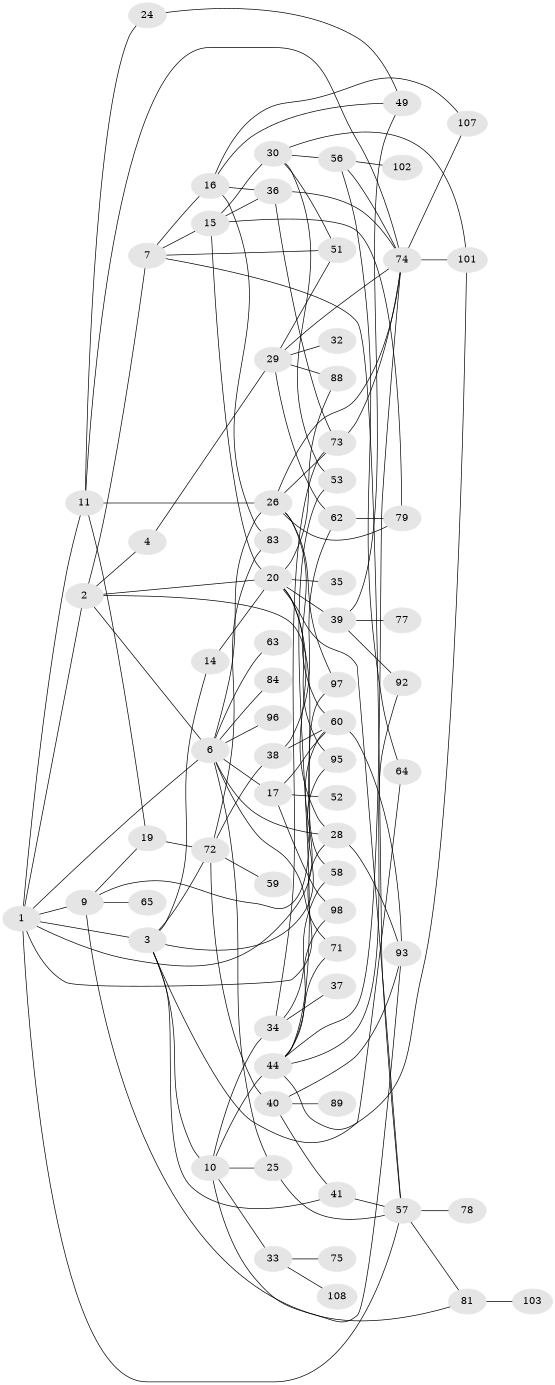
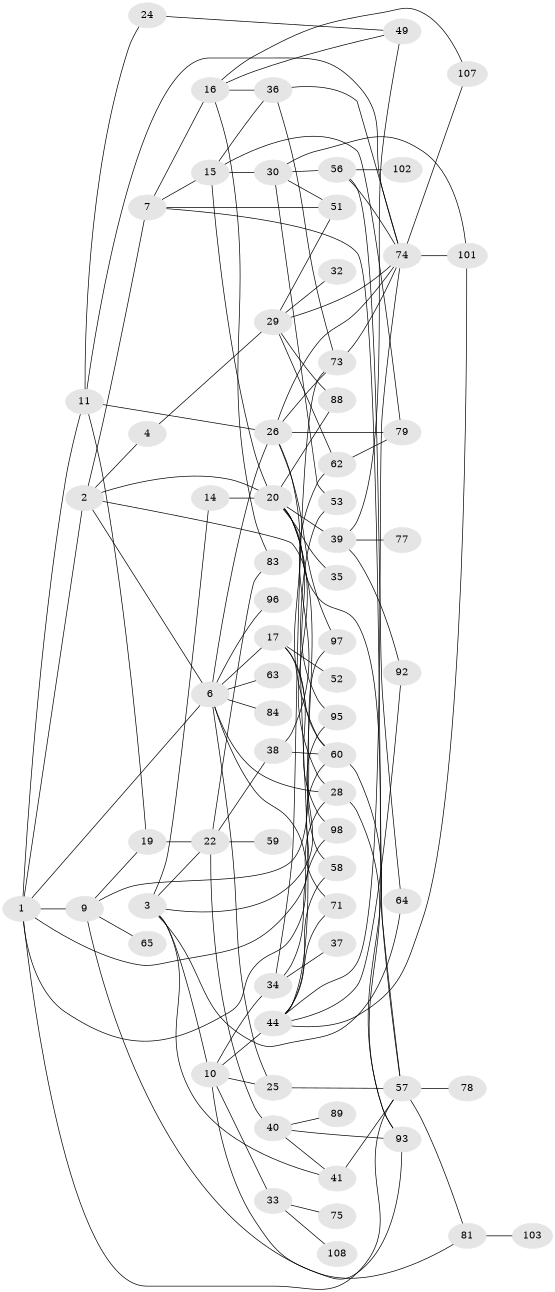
node "72": label "72" -> "22"
edge "1" -- "3": removed
